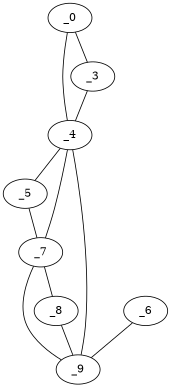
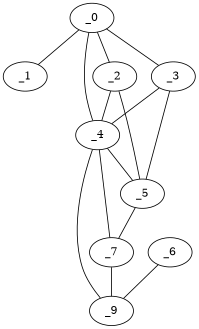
node "_1": added
node "_2": added
edge "_3" -- "_5": added
node "_8": removed
